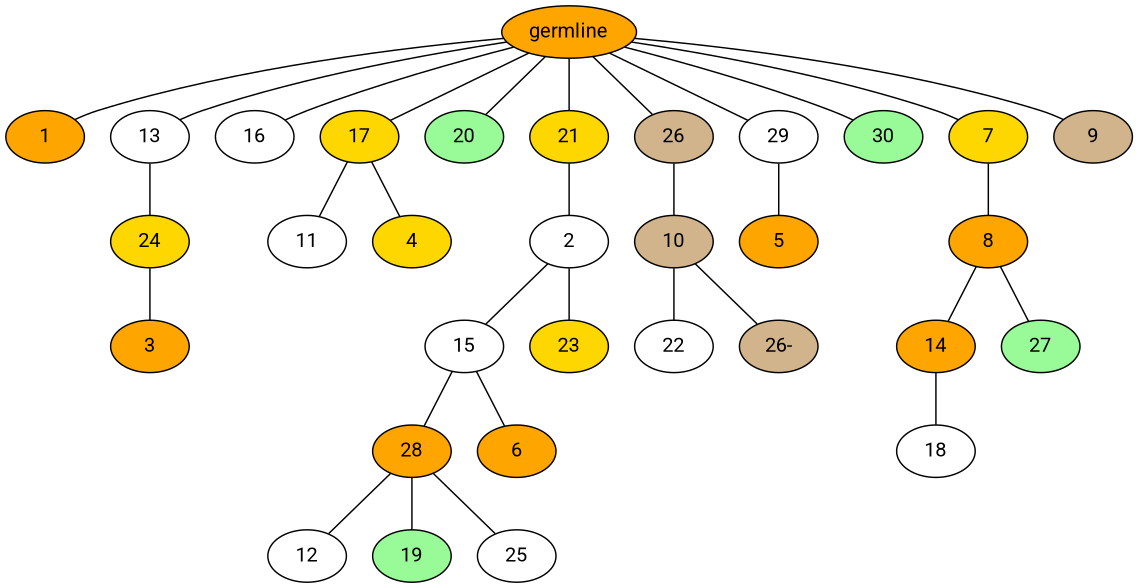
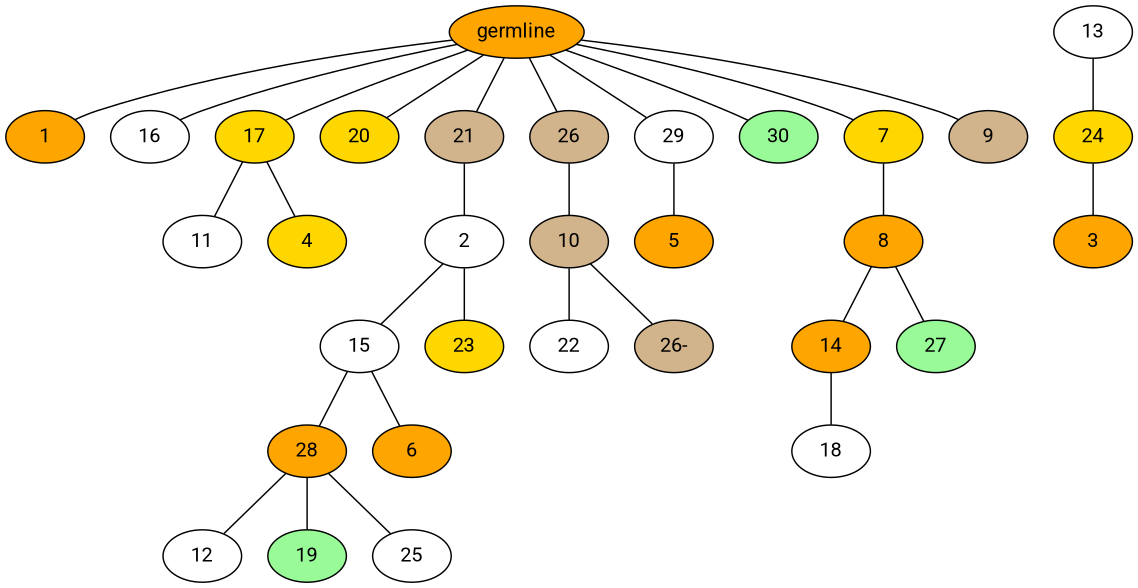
edge "germline" -- "13": removed
node "20": fillcolor palegreen -> gold
node "21": fillcolor gold -> tan
